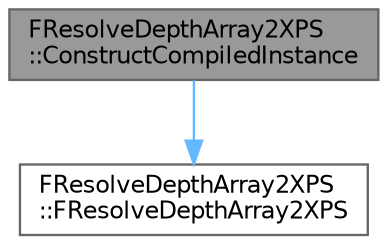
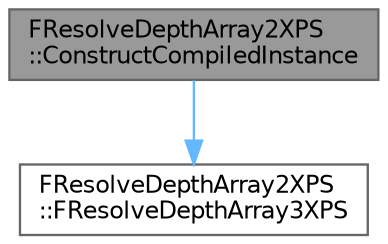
node "FResolveDepthArray2XPS ::FResolveDepthArray2XPS": label "FResolveDepthArray2XPS ::FResolveDepthArray2XPS" -> "FResolveDepthArray2XPS ::FResolveDepthArray3XPS"
